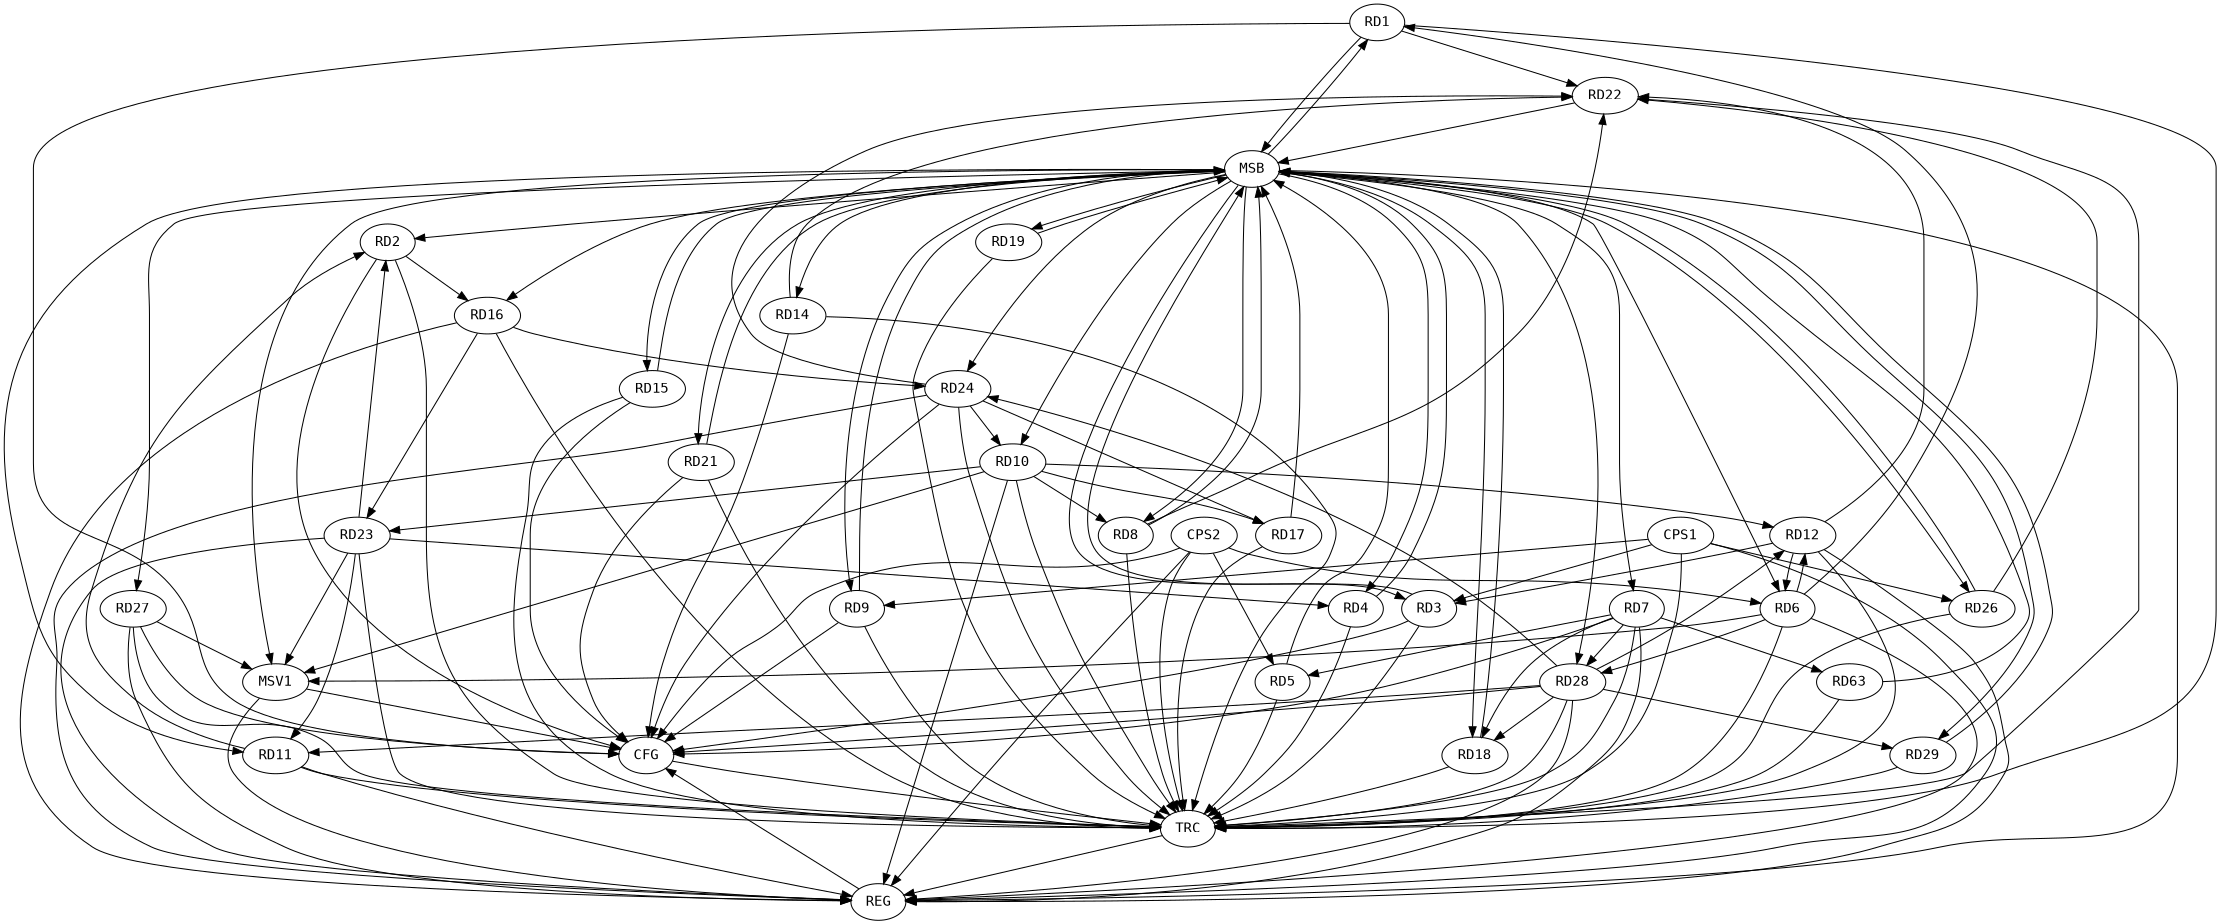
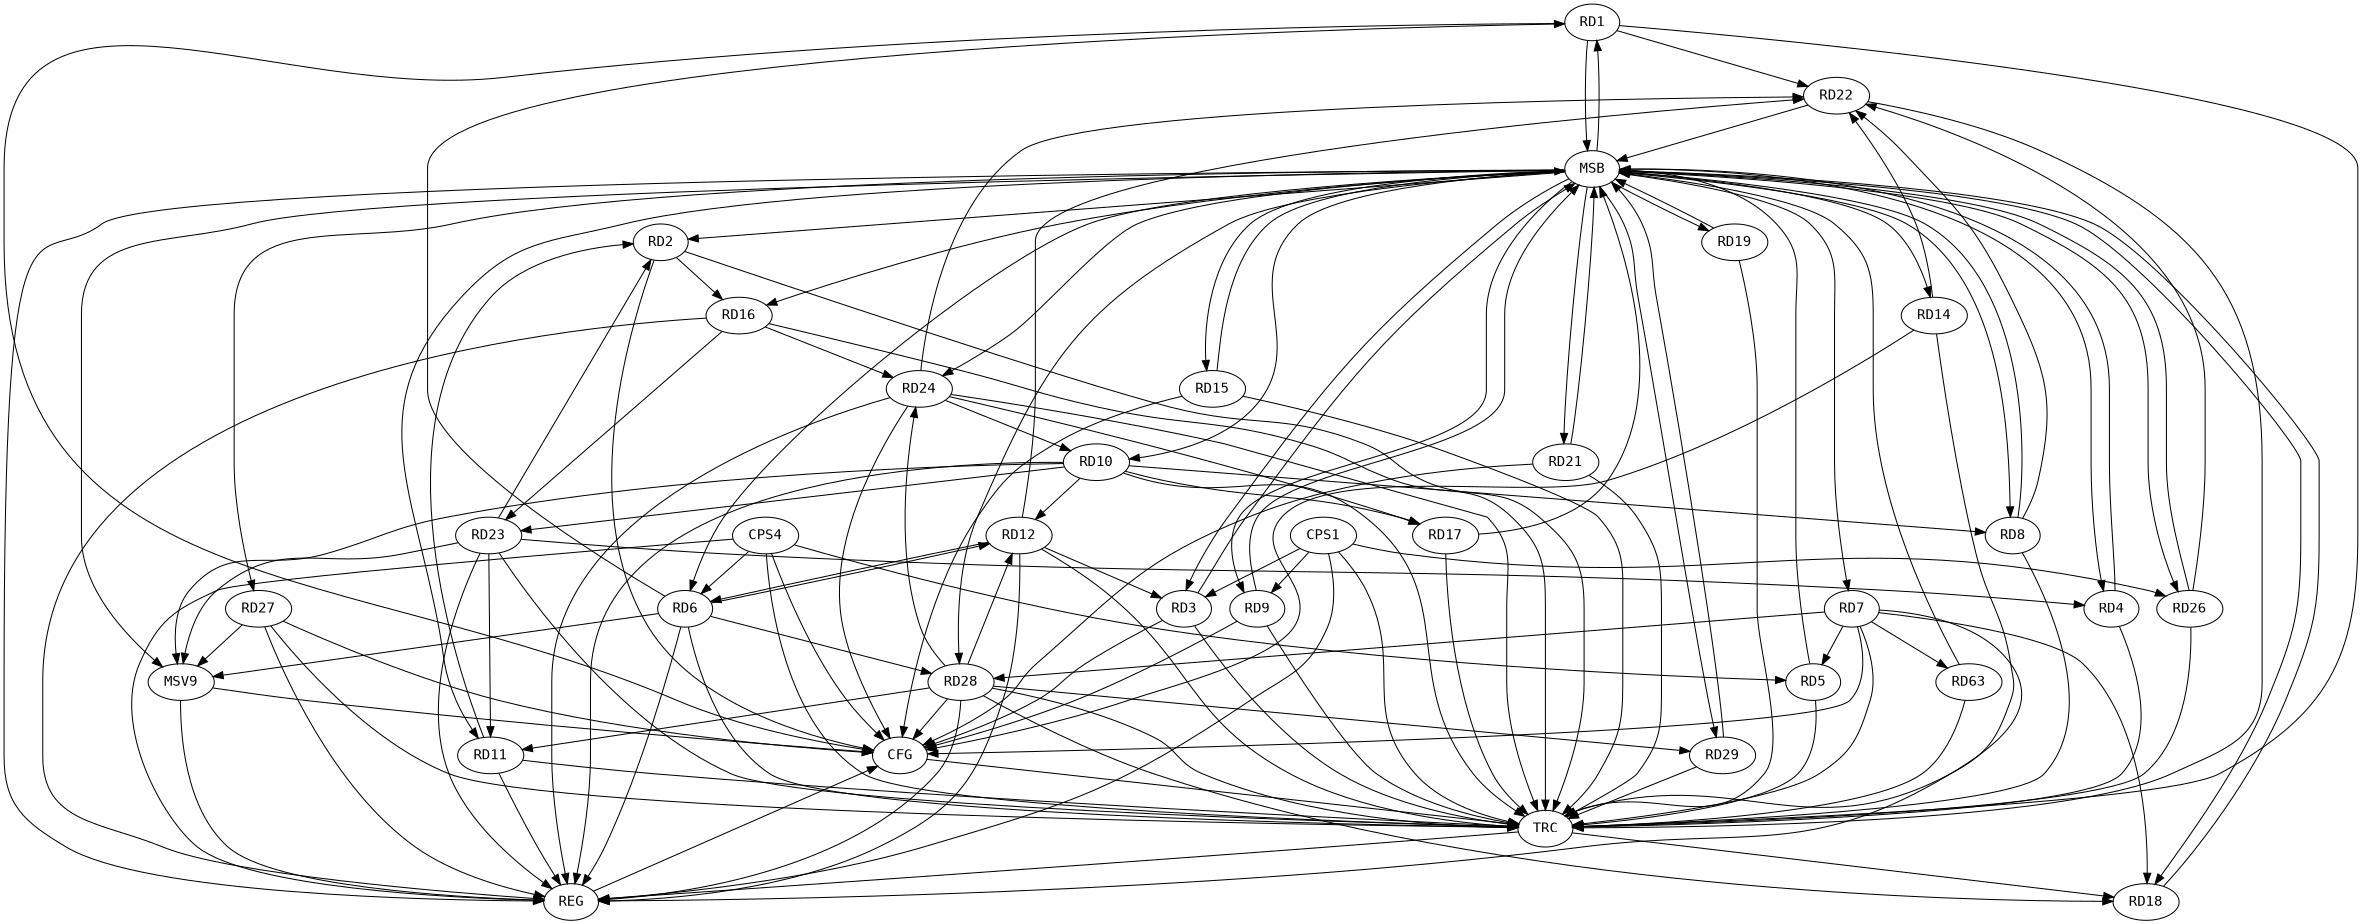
node "CPS2": label "CPS2" -> "CPS4"
node "MSV1": label "MSV1" -> "MSV9"
edge "RD18" -> "TRC": reversed
